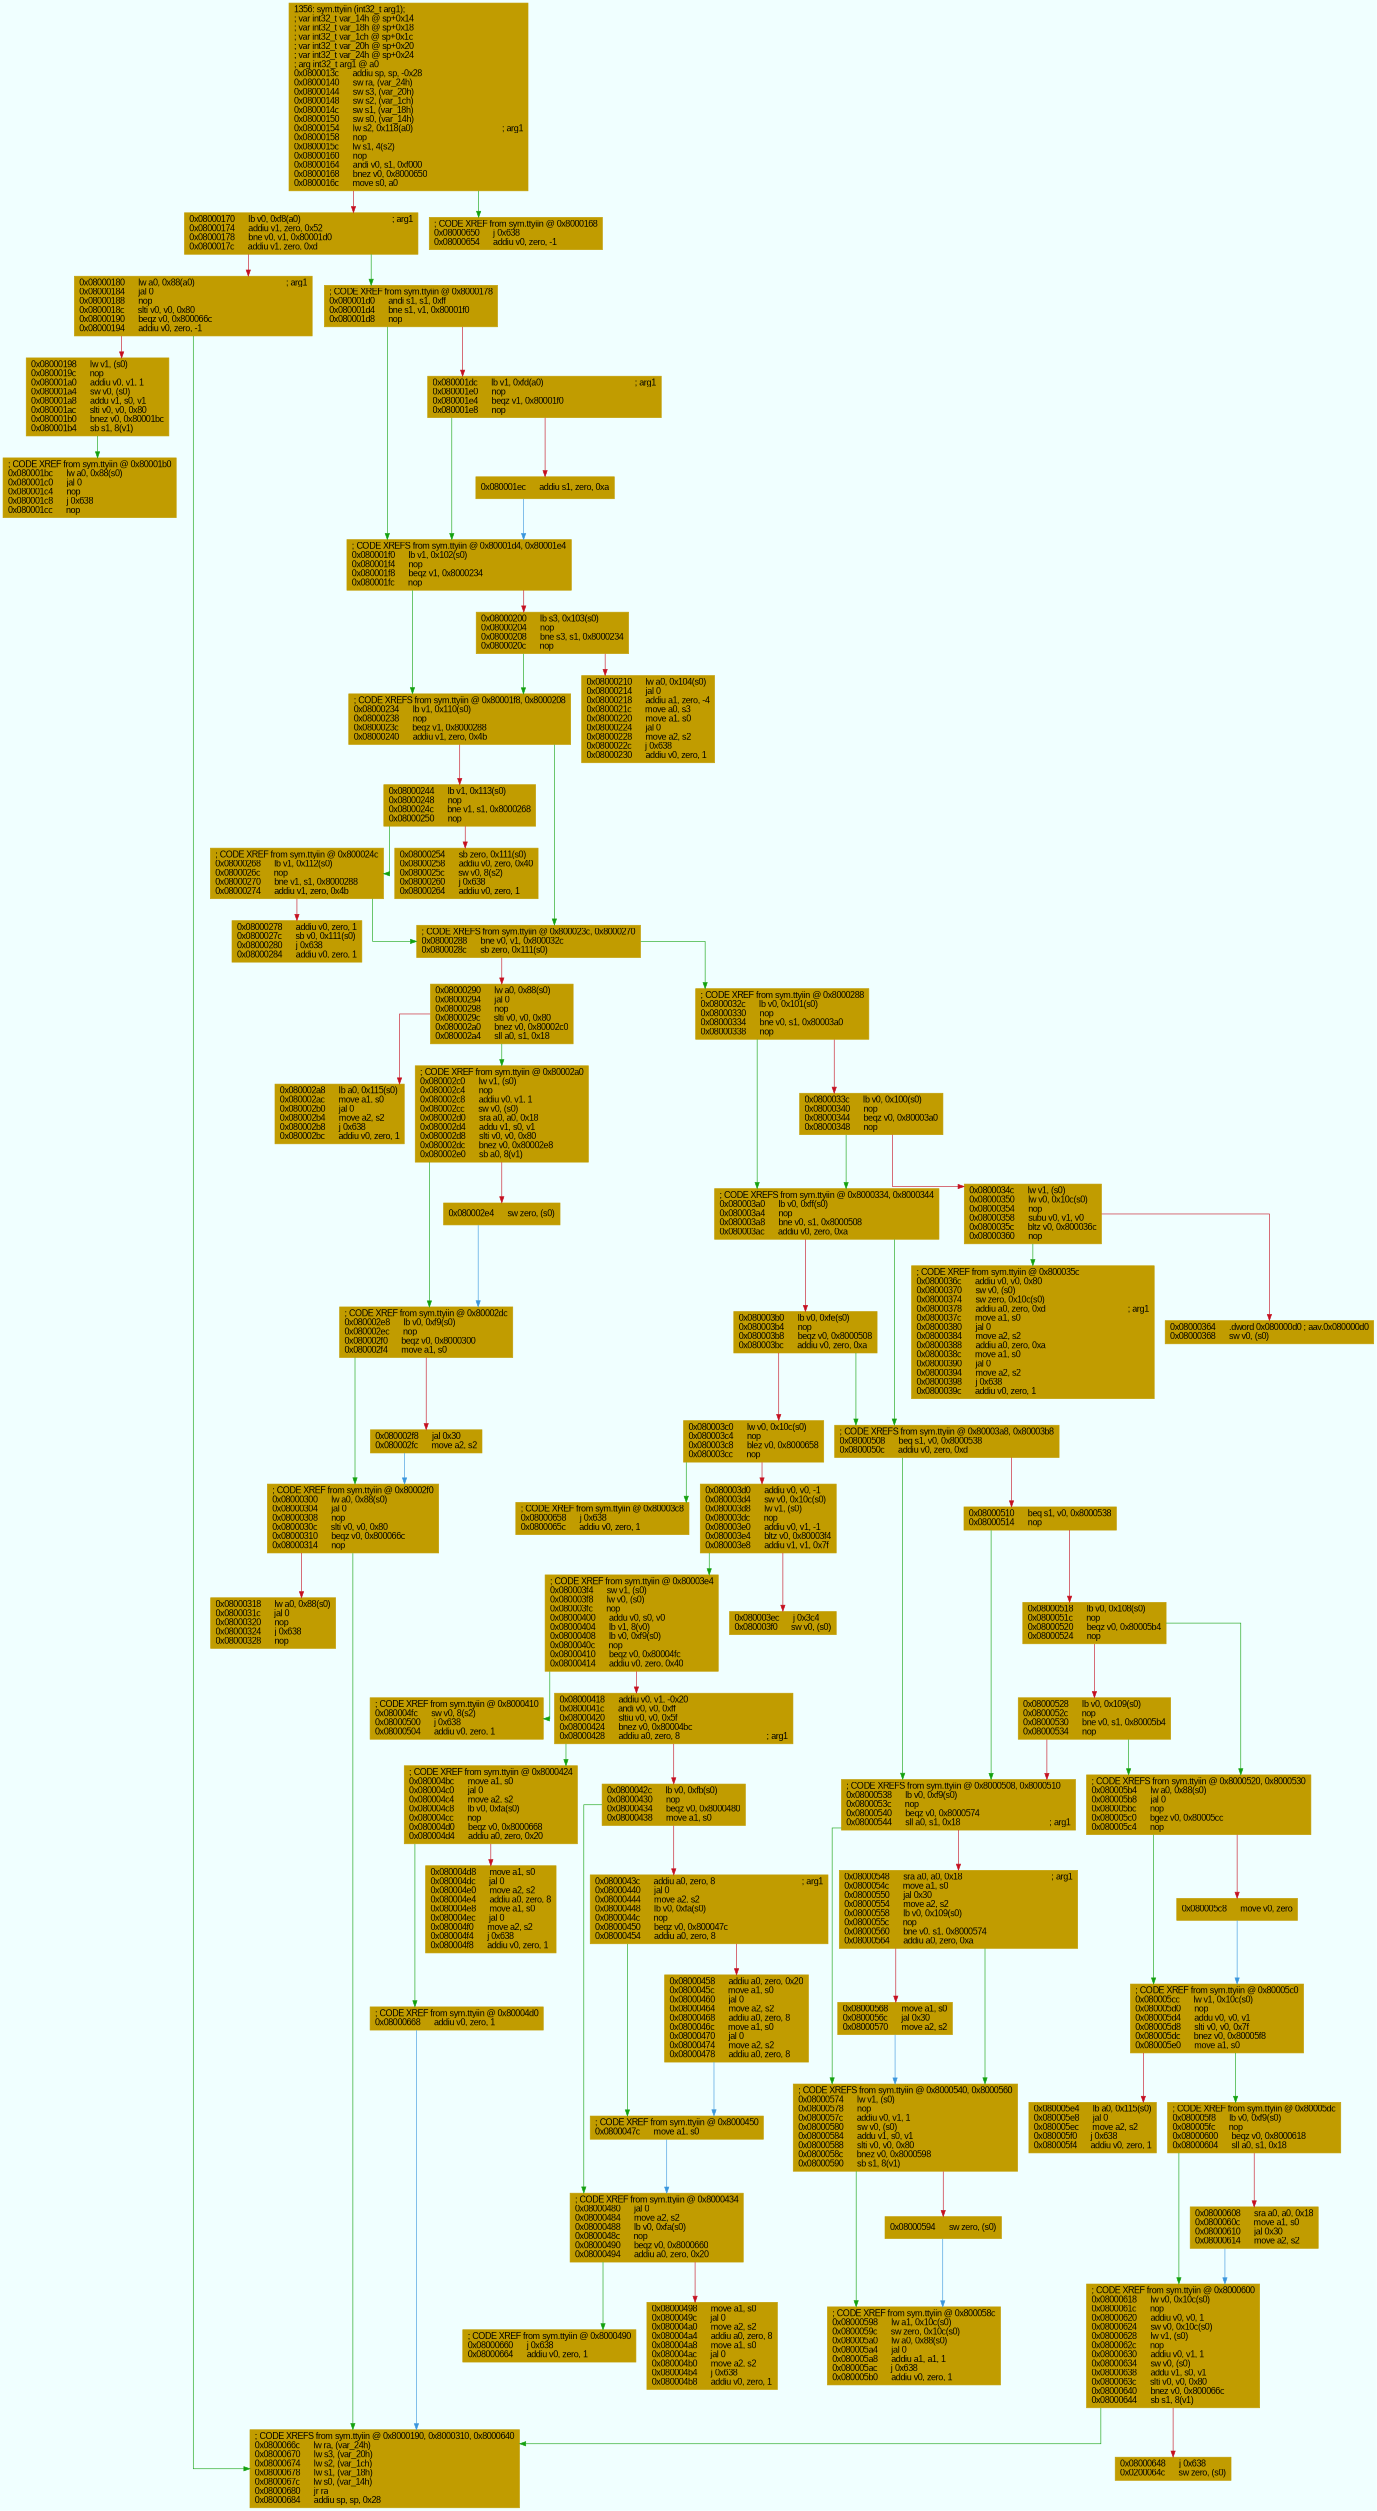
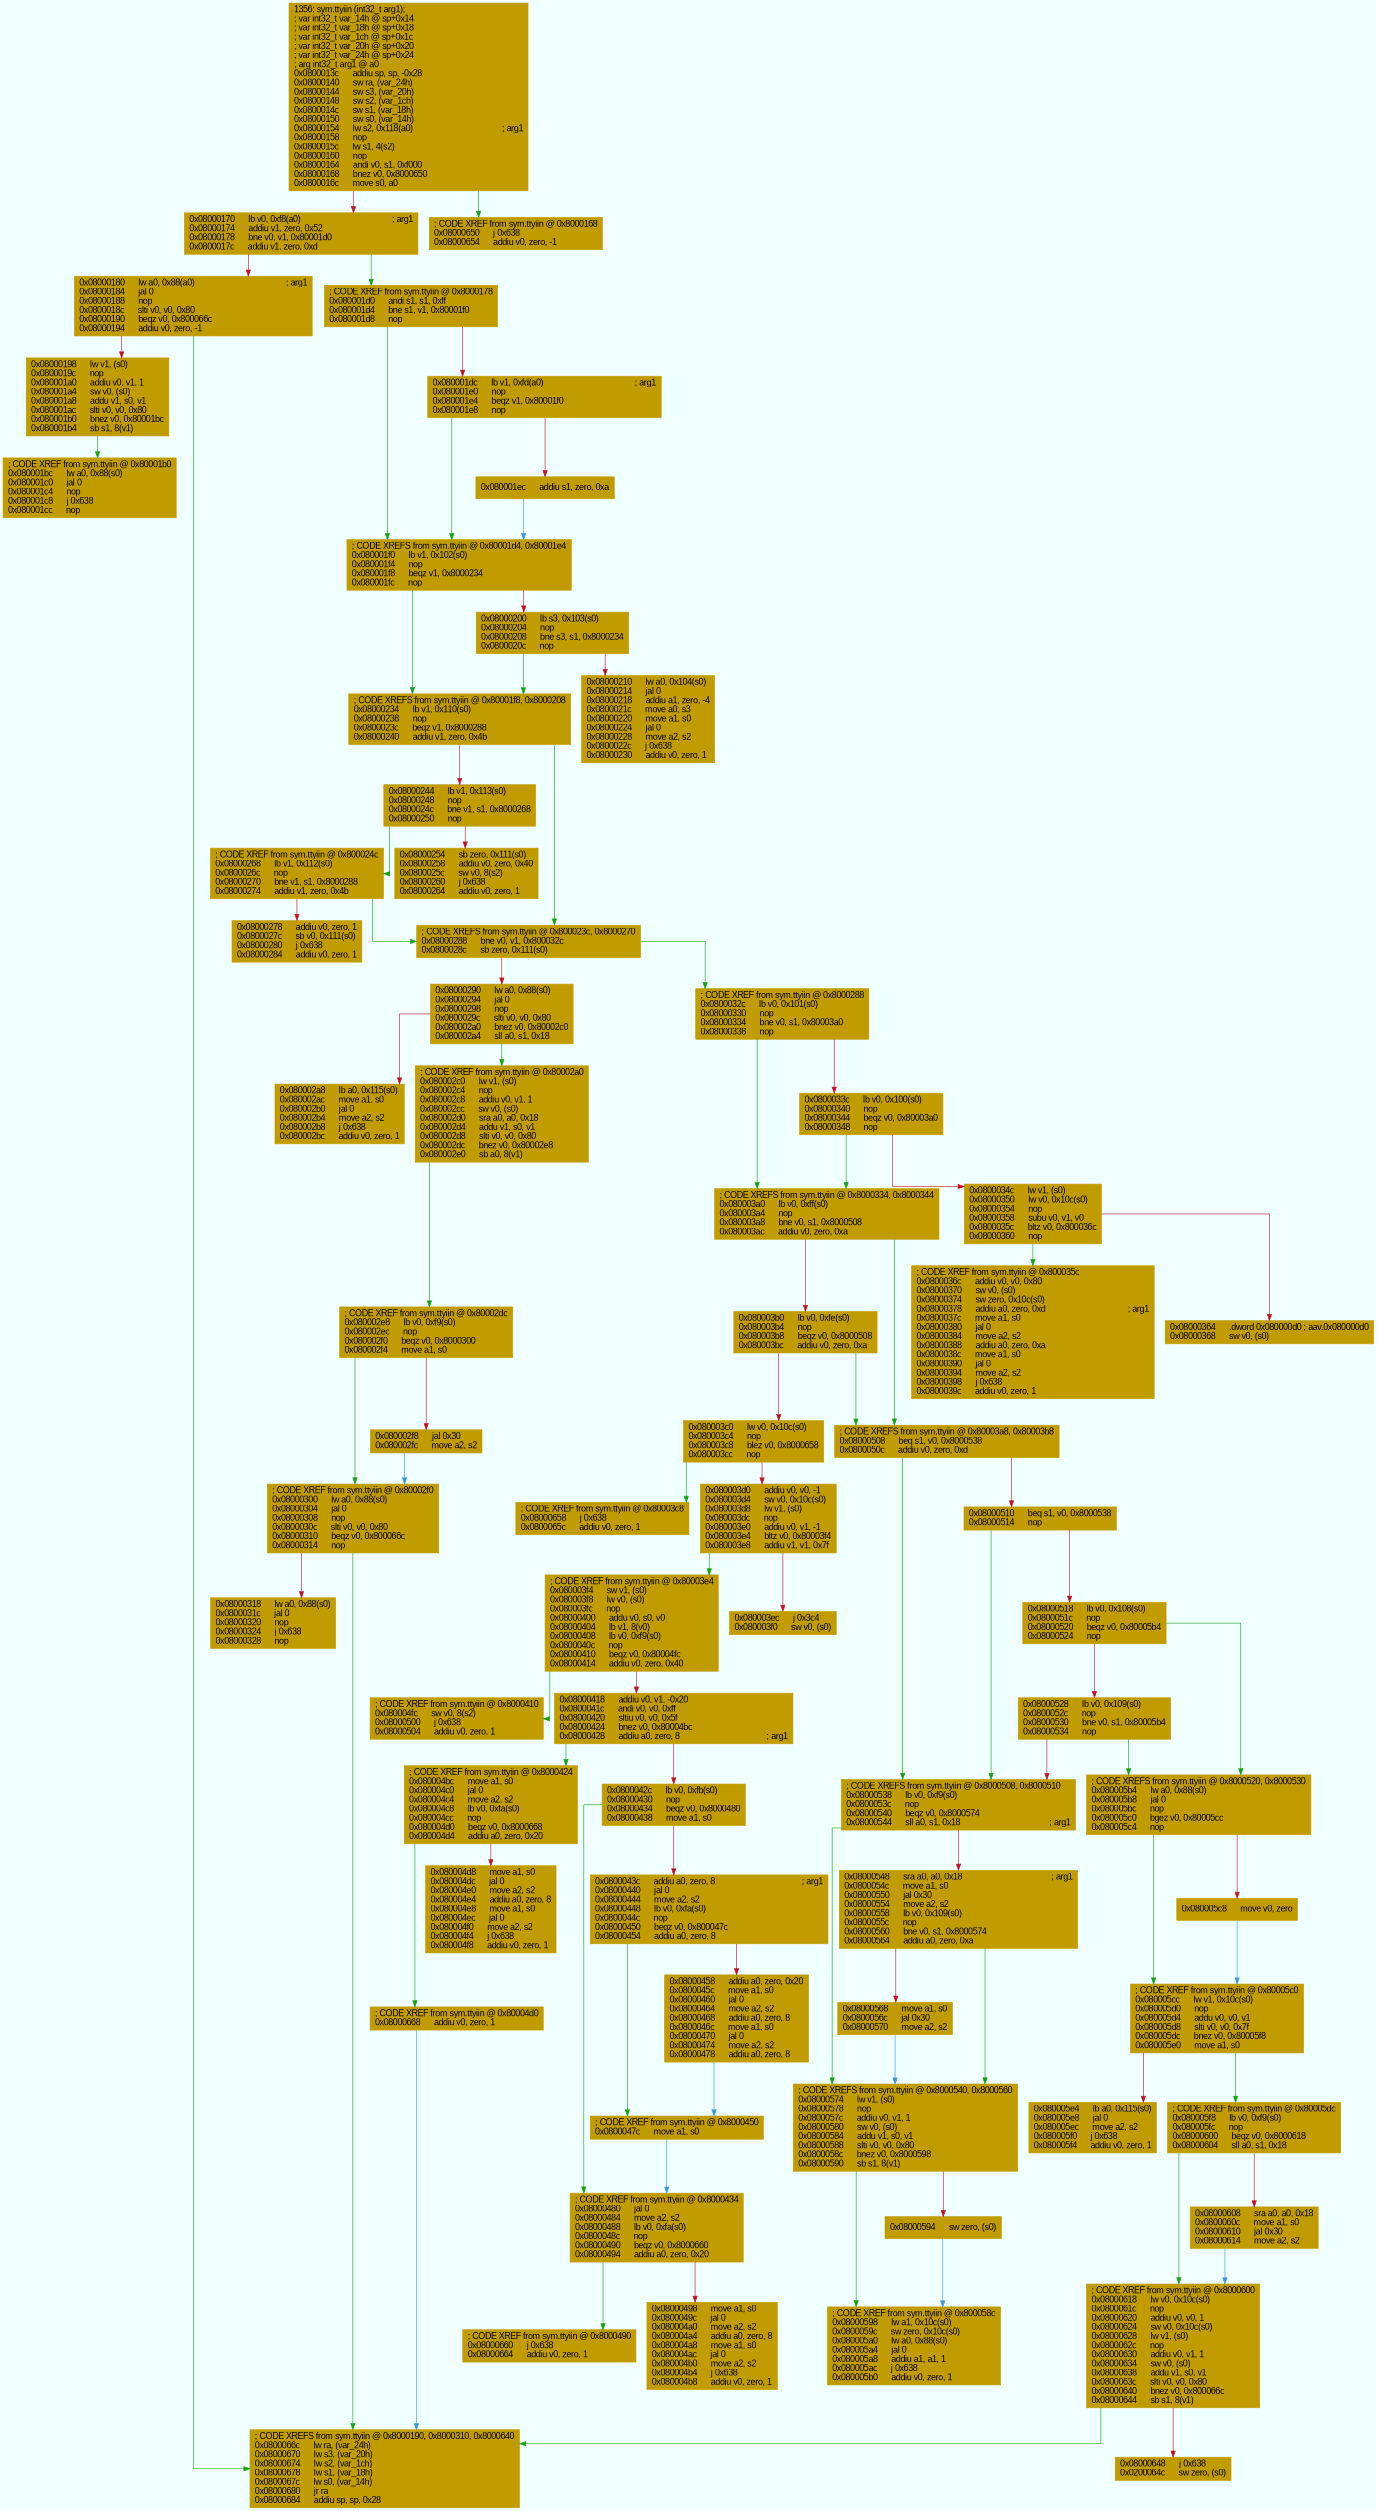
node "0x080002e4      sw zero, (s0)": removed
